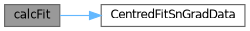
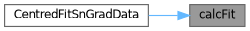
edge "calcFit" -> "CentredFitSnGradData": reversed
